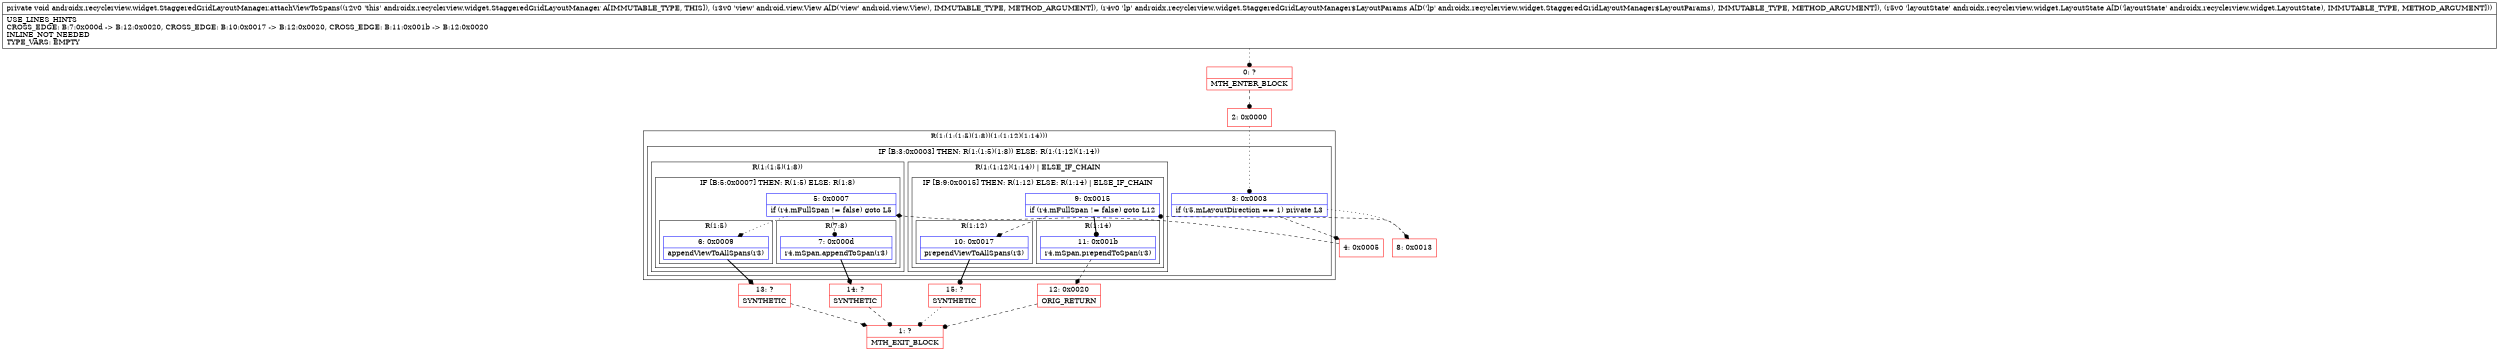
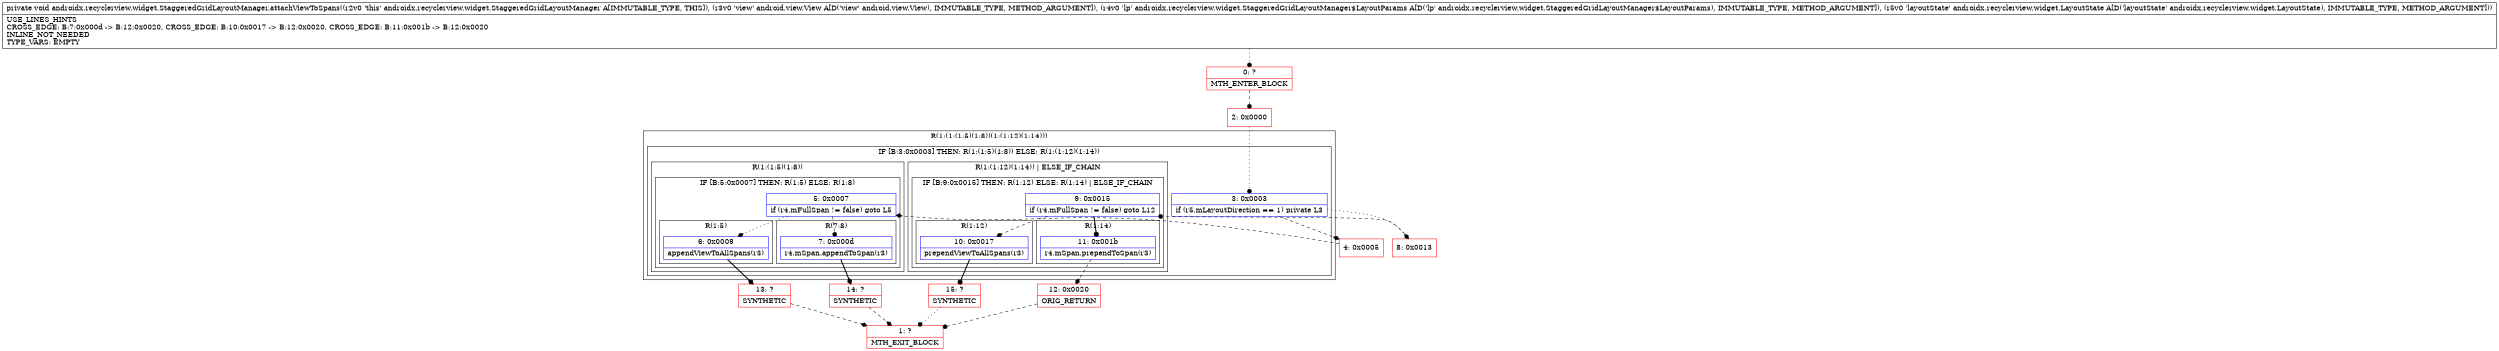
edge "14: ?" -> "1: ?": arrowhead dot -> diamond
